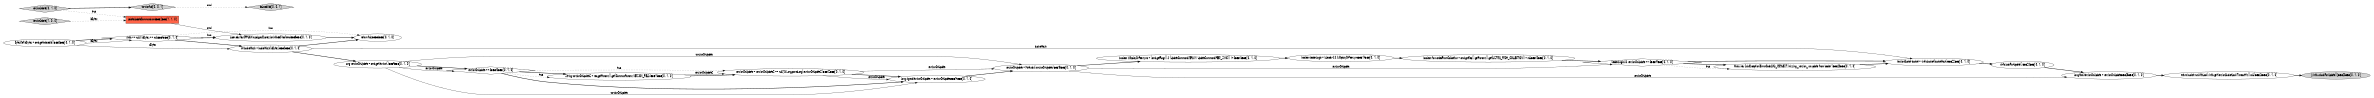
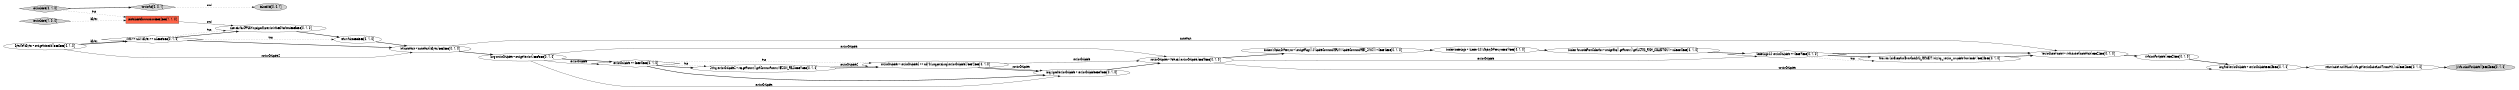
node "doLocalAdd['0', '0', '1']": shape diamond -> ellipse
edge "int bucketHash = bucketHash(idBytes)@@@8@@@['0', '1', '0']" -> "return false@@@6@@@['0', '1', '0']": reversed
edge "BytesRef idBytes = cmd.getIndexedId()@@@3@@@['0', '1', '0']" -> "int bucketHash = bucketHash(idBytes)@@@8@@@['0', '1', '0']": label "idBytes" -> "versionOnUpdateS"
